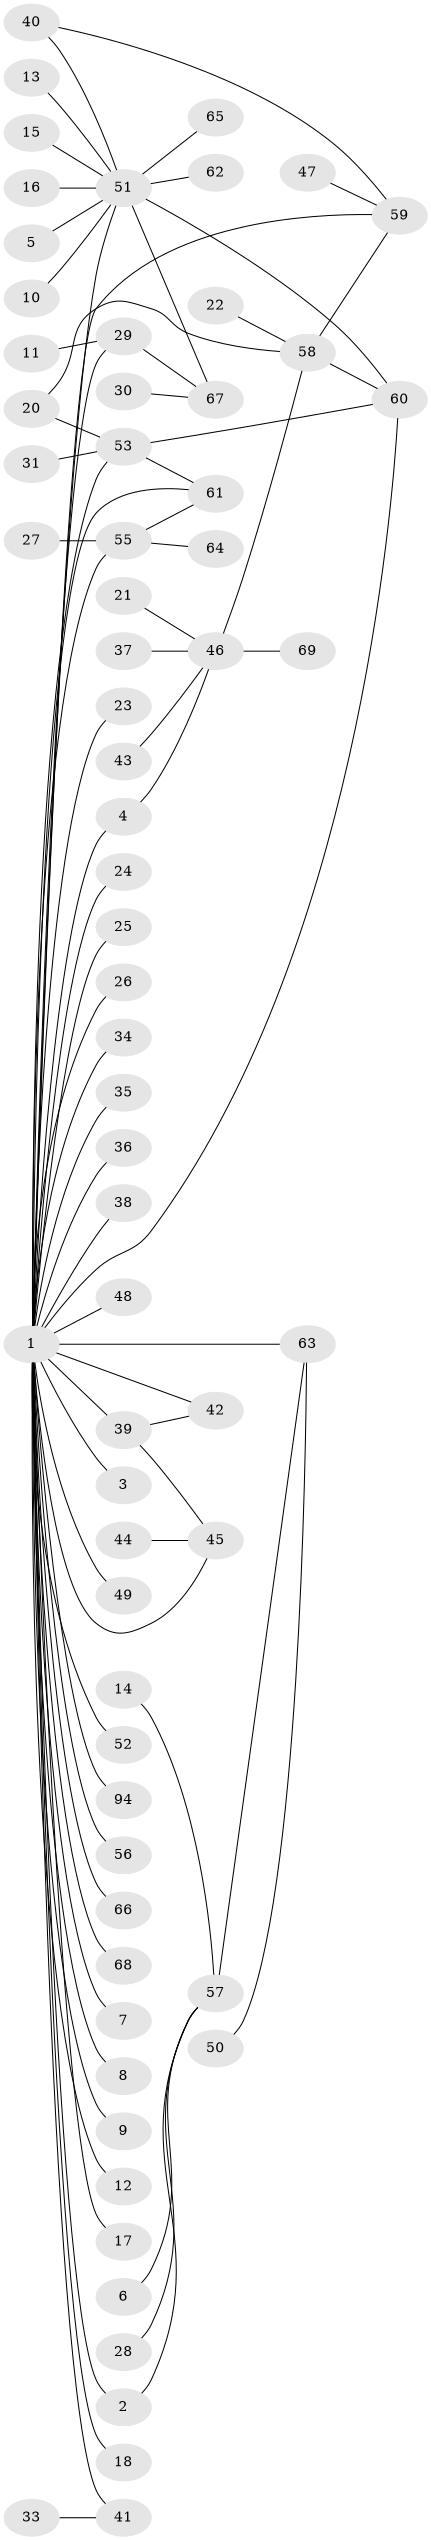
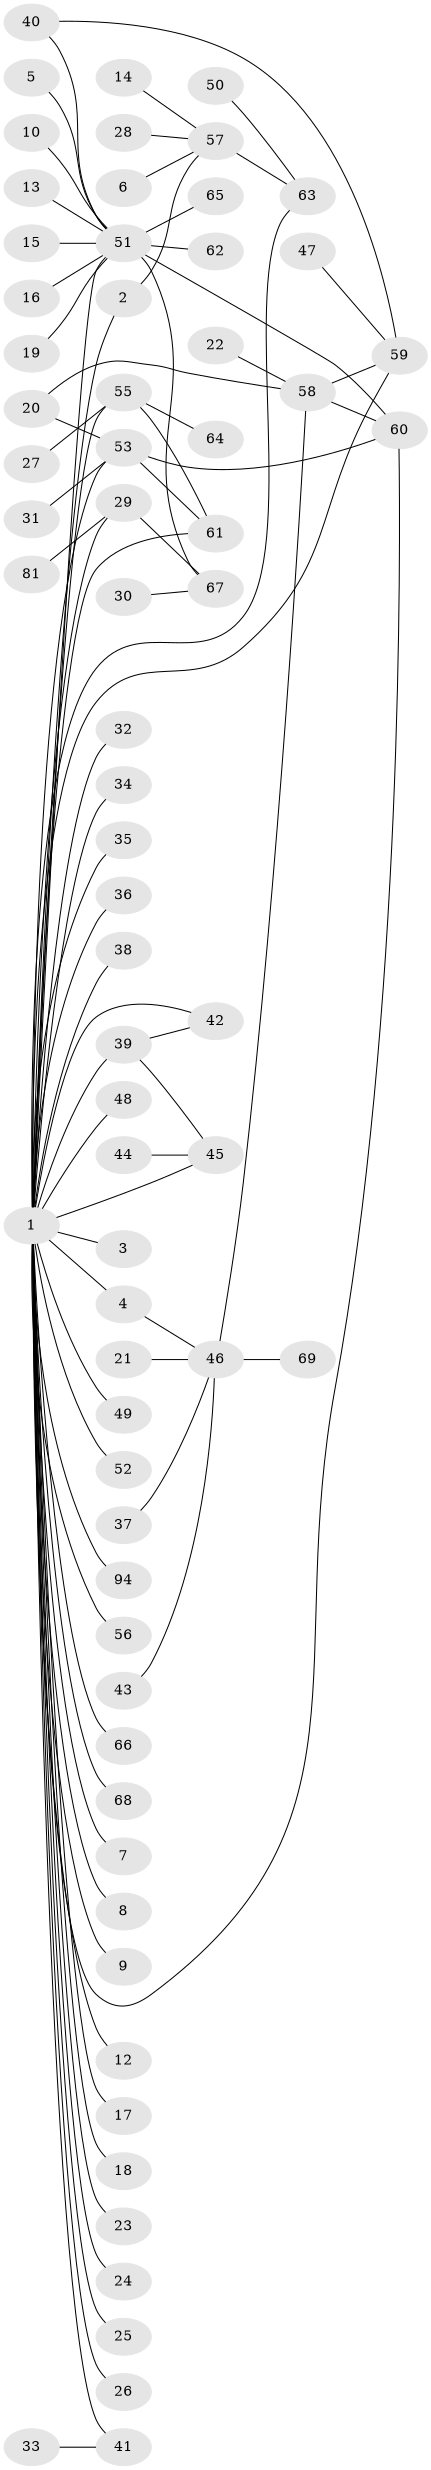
node "19": added
node "11": label "11" -> "81"
node "32": added
